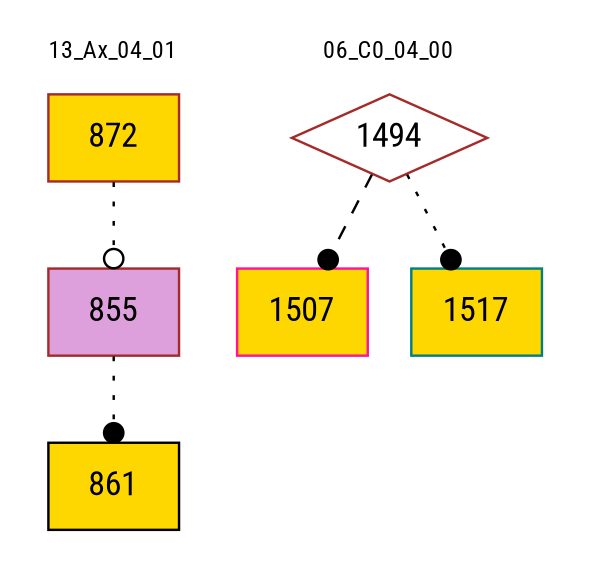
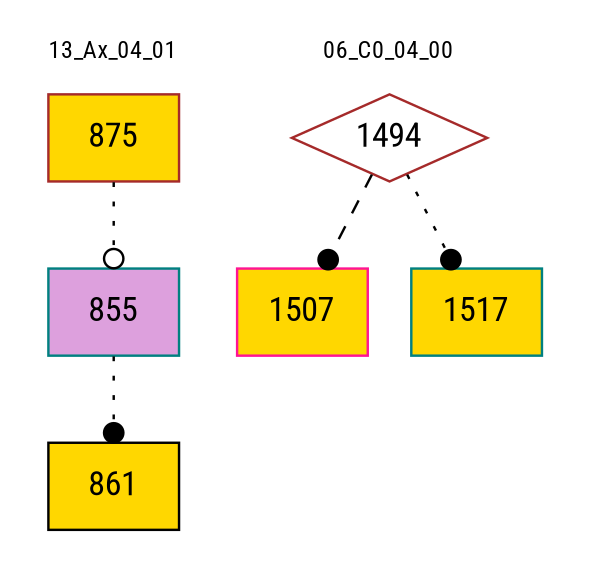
node "872": label "872" -> "875"
node "855": color brown -> teal
